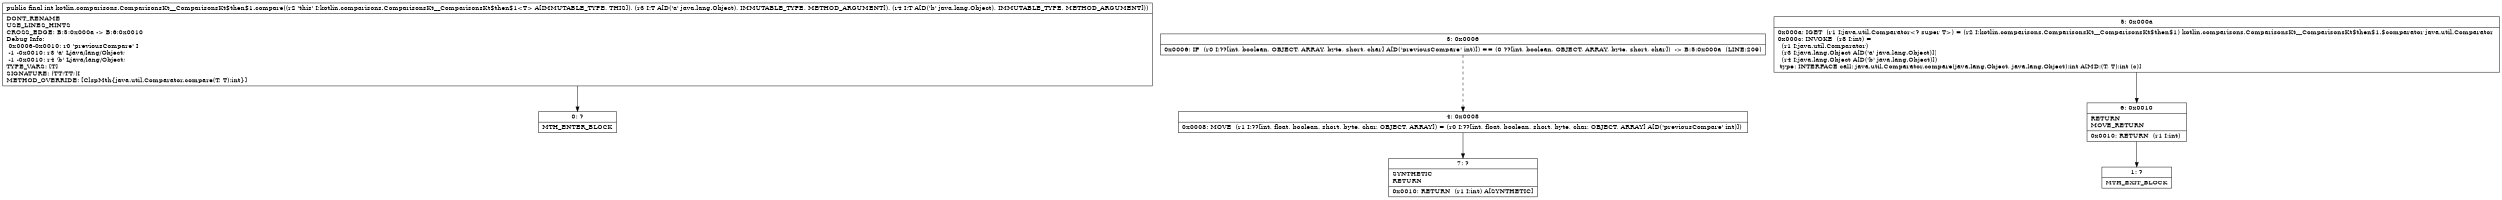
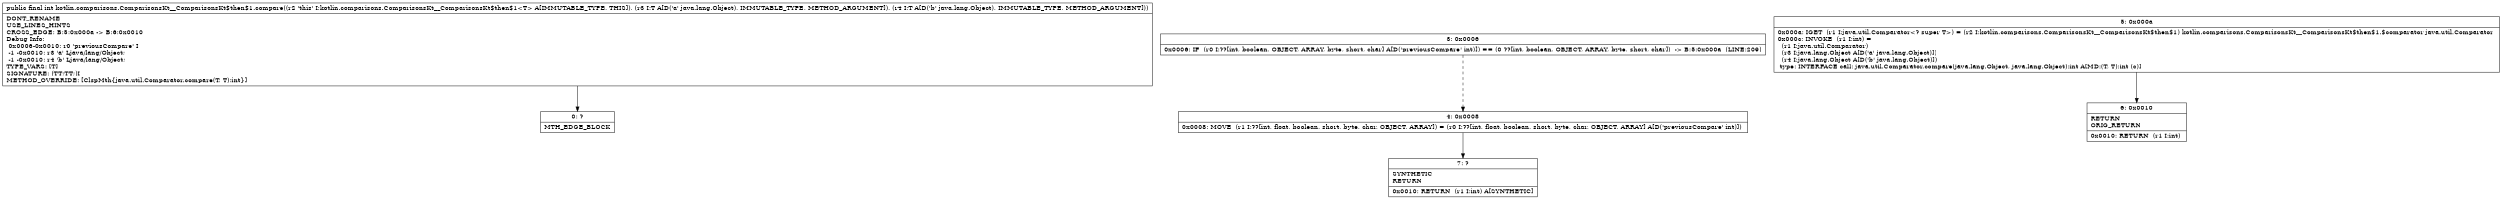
node "5: 0x000a": text "0x000c: INVOKE  (r8 I:int) =" -> "0x000c: INVOKE  (r1 I:int) ="
node "6: 0x0010": text "MOVE_RETURN" -> "ORIG_RETURN"
node "0: ?": text "MTH_ENTER_BLOCK" -> "MTH_EDGE_BLOCK"
node "1: ?": removed
